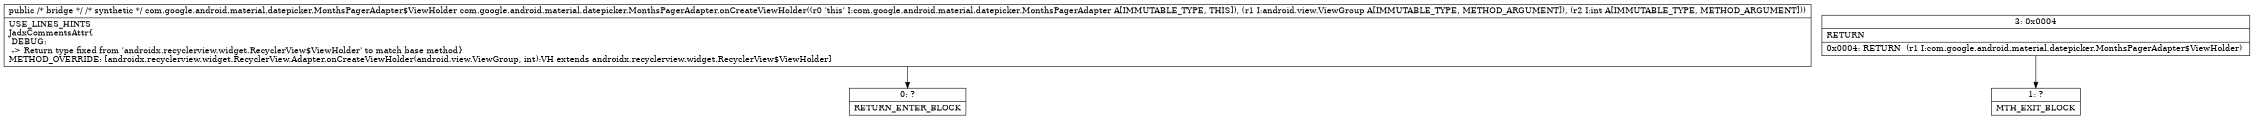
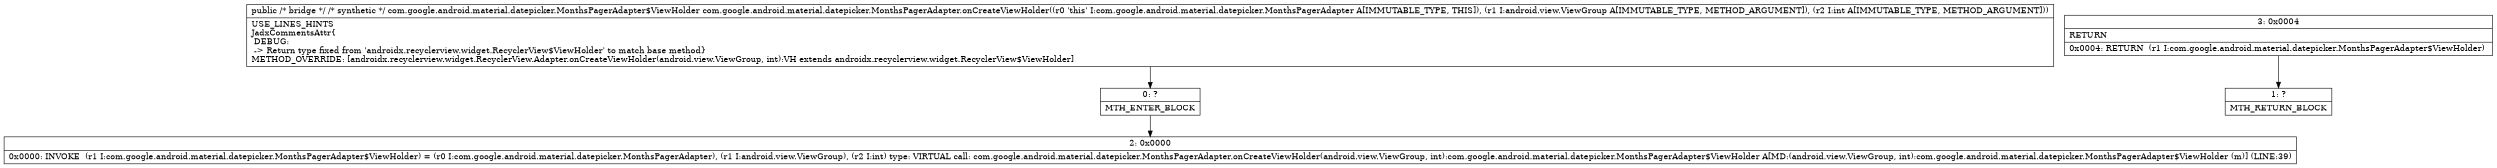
node "0: ?": text "RETURN_ENTER_BLOCK" -> "MTH_ENTER_BLOCK"
node "1: ?": text "MTH_EXIT_BLOCK" -> "MTH_RETURN_BLOCK"
node "2: 0x0000": added
